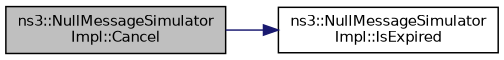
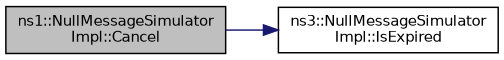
node "ns3::NullMessageSimulator Impl::Cancel": label "ns3::NullMessageSimulator Impl::Cancel" -> "ns1::NullMessageSimulator Impl::Cancel"
